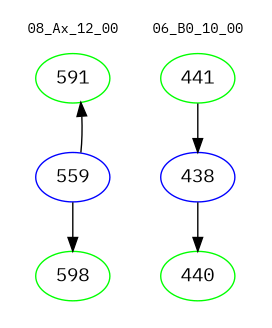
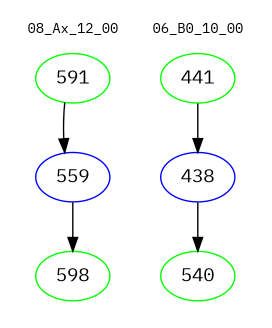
edge "559" -> "591": reversed
node "440": label "440" -> "540"
